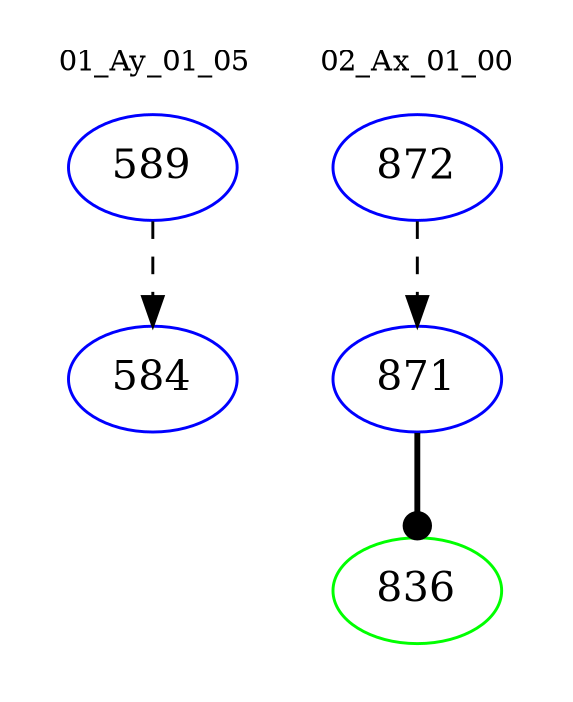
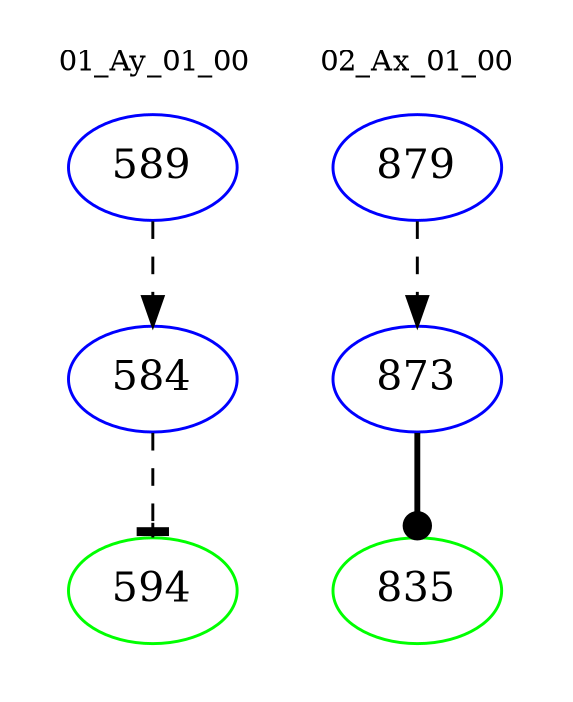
cluster "01_Ay_01_05": label "01_Ay_01_05" -> "01_Ay_01_00"
node "872": label "872" -> "879"
node "871": label "871" -> "873"
node "594": added
node "836": label "836" -> "835"
